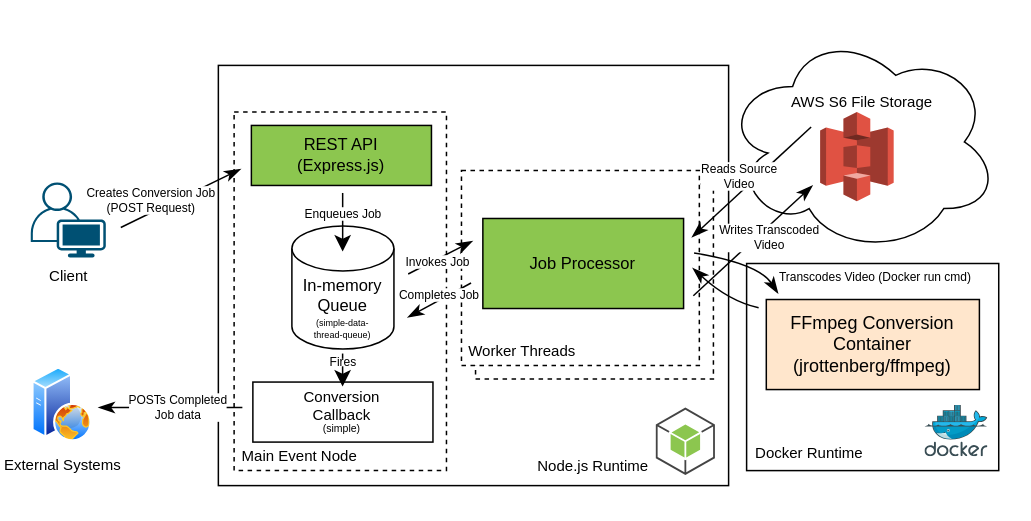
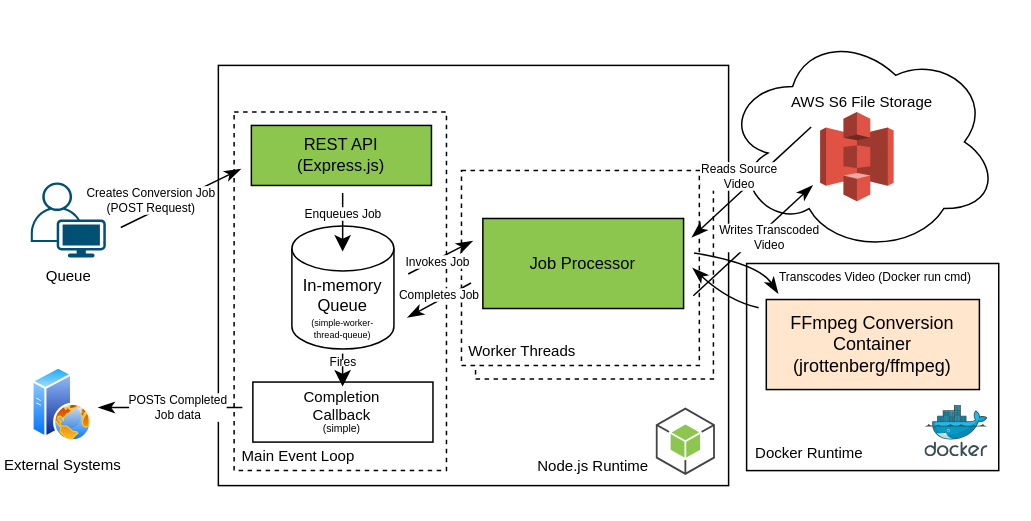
node "Client": label "Client" -> "Queue"
node "In-memory Queue (simple-data- thread-queue)": label "In-memory Queue (simple-data- thread-queue)" -> "In-memory Queue (simple-worker- thread-queue)"
node "Conversion Callback": label "Conversion Callback" -> "Completion Callback"
node "Main Event Node": label "Main Event Node" -> "Main Event Loop"
